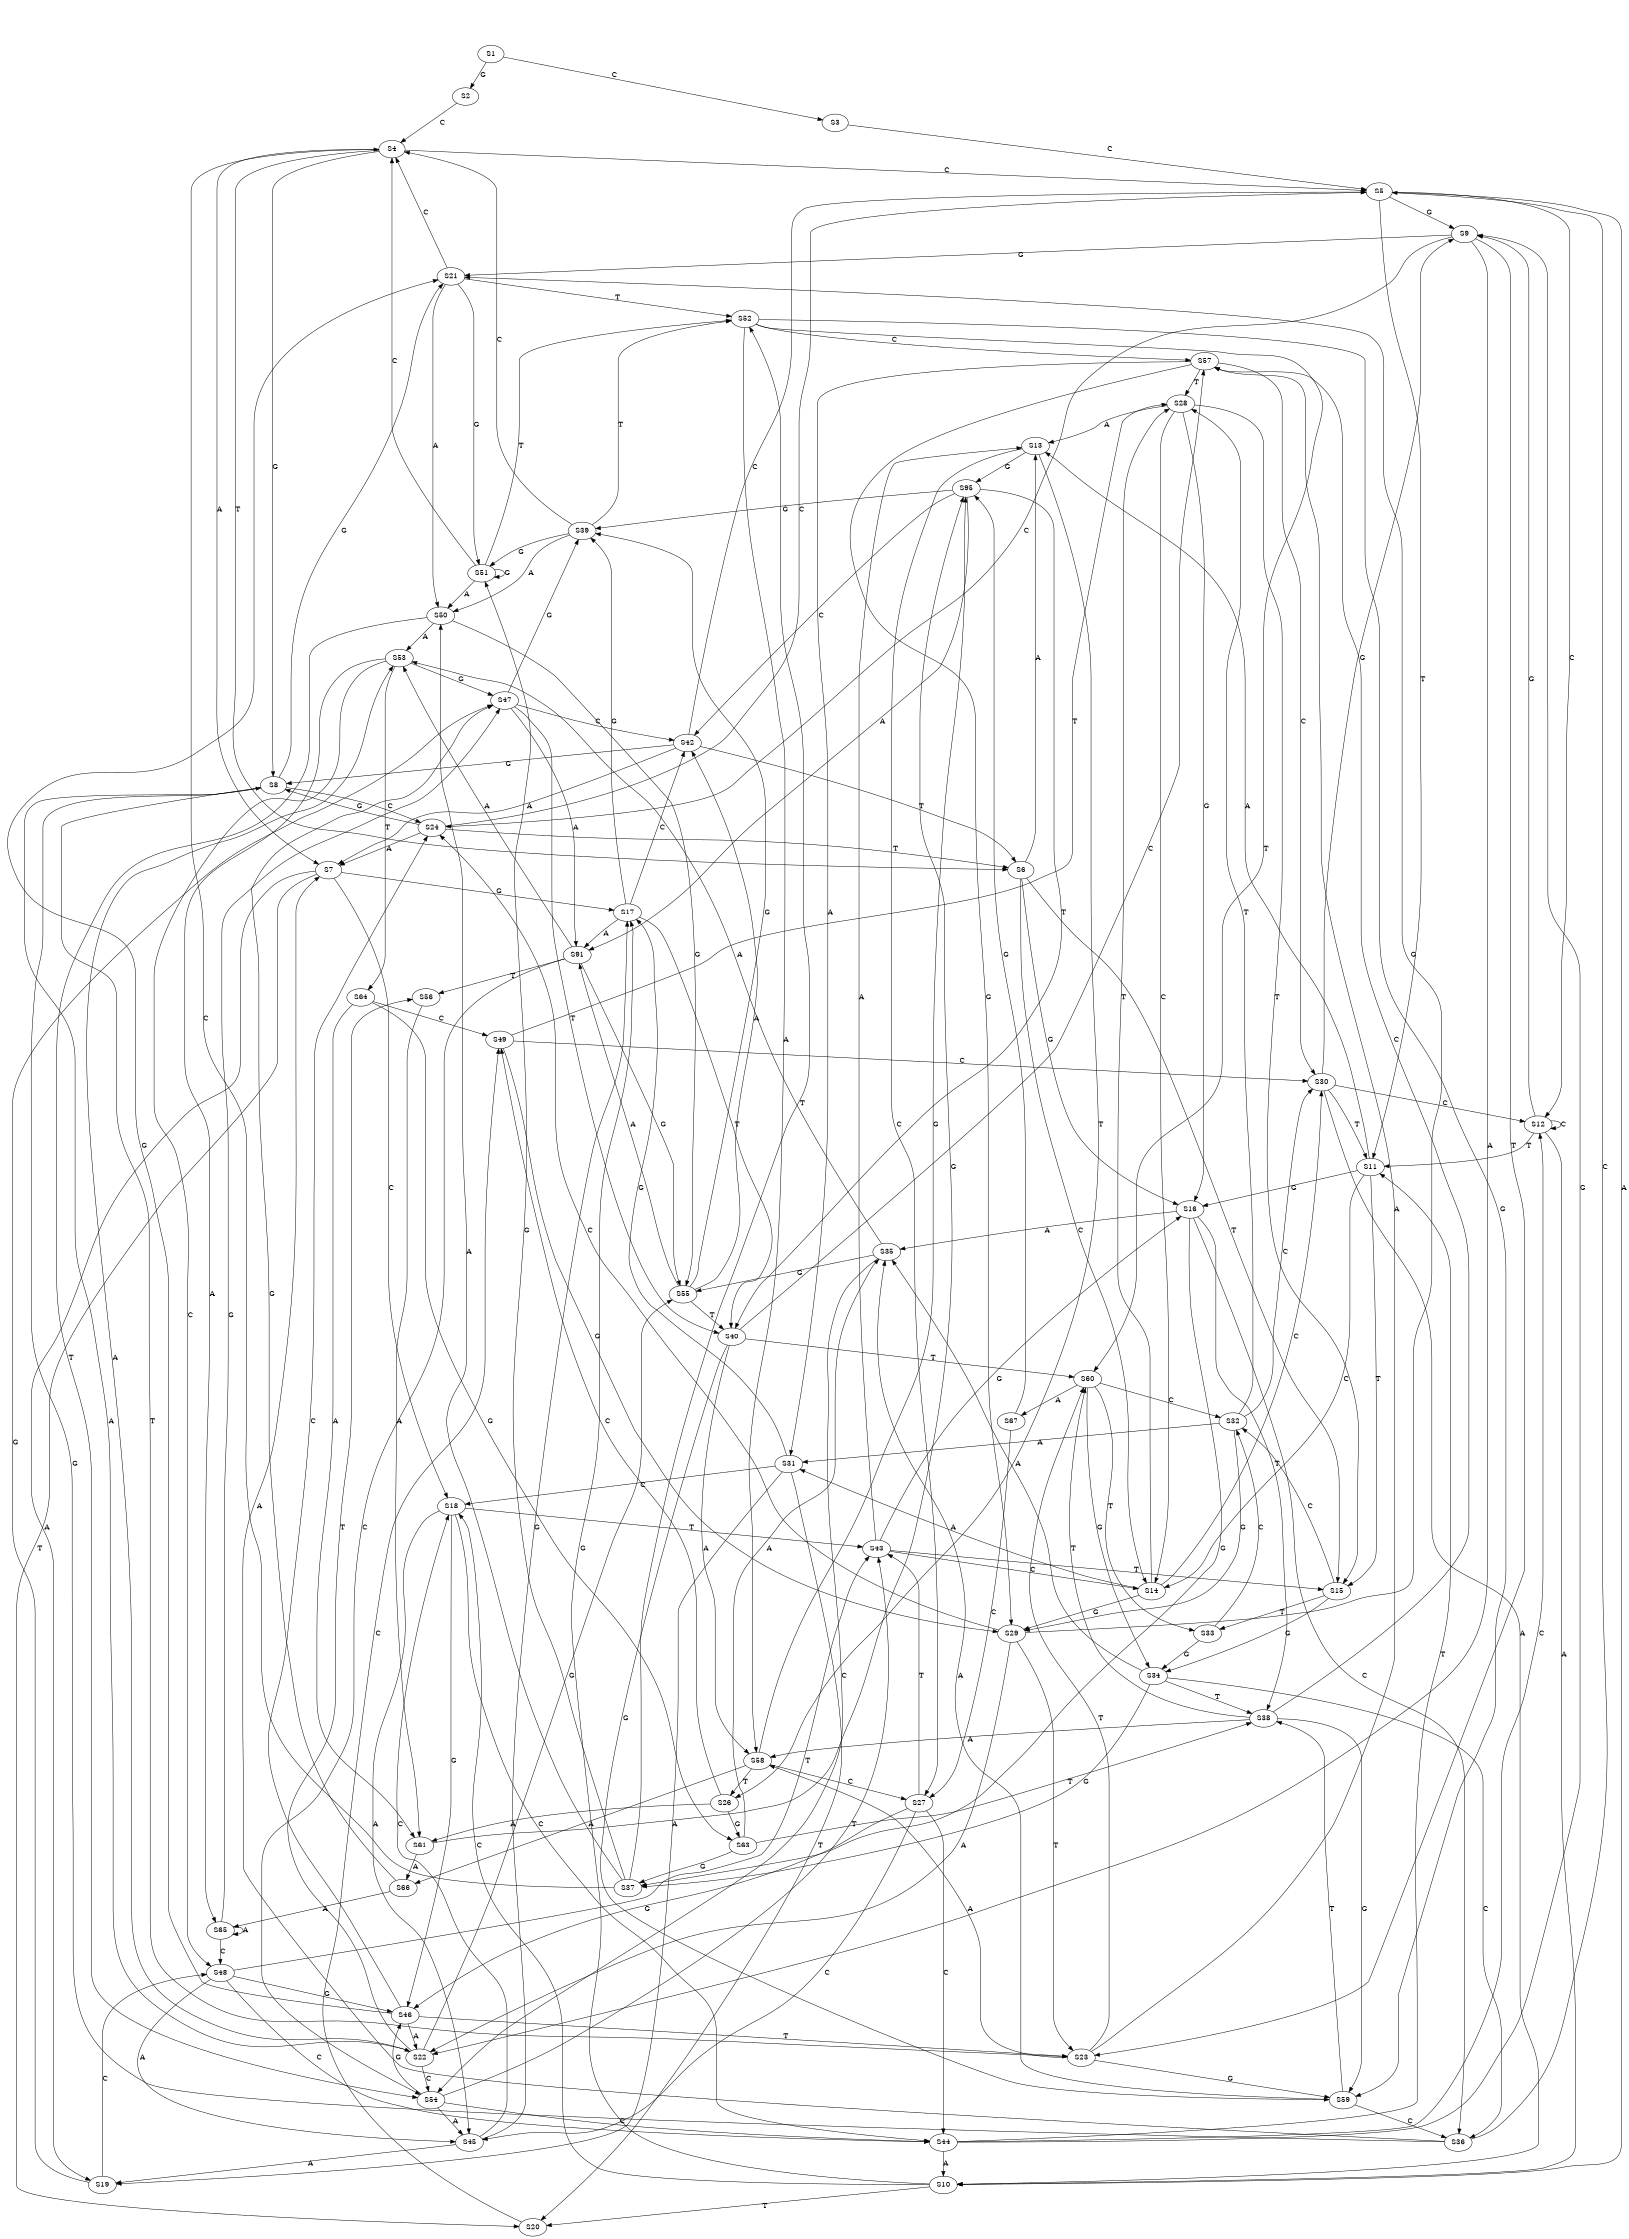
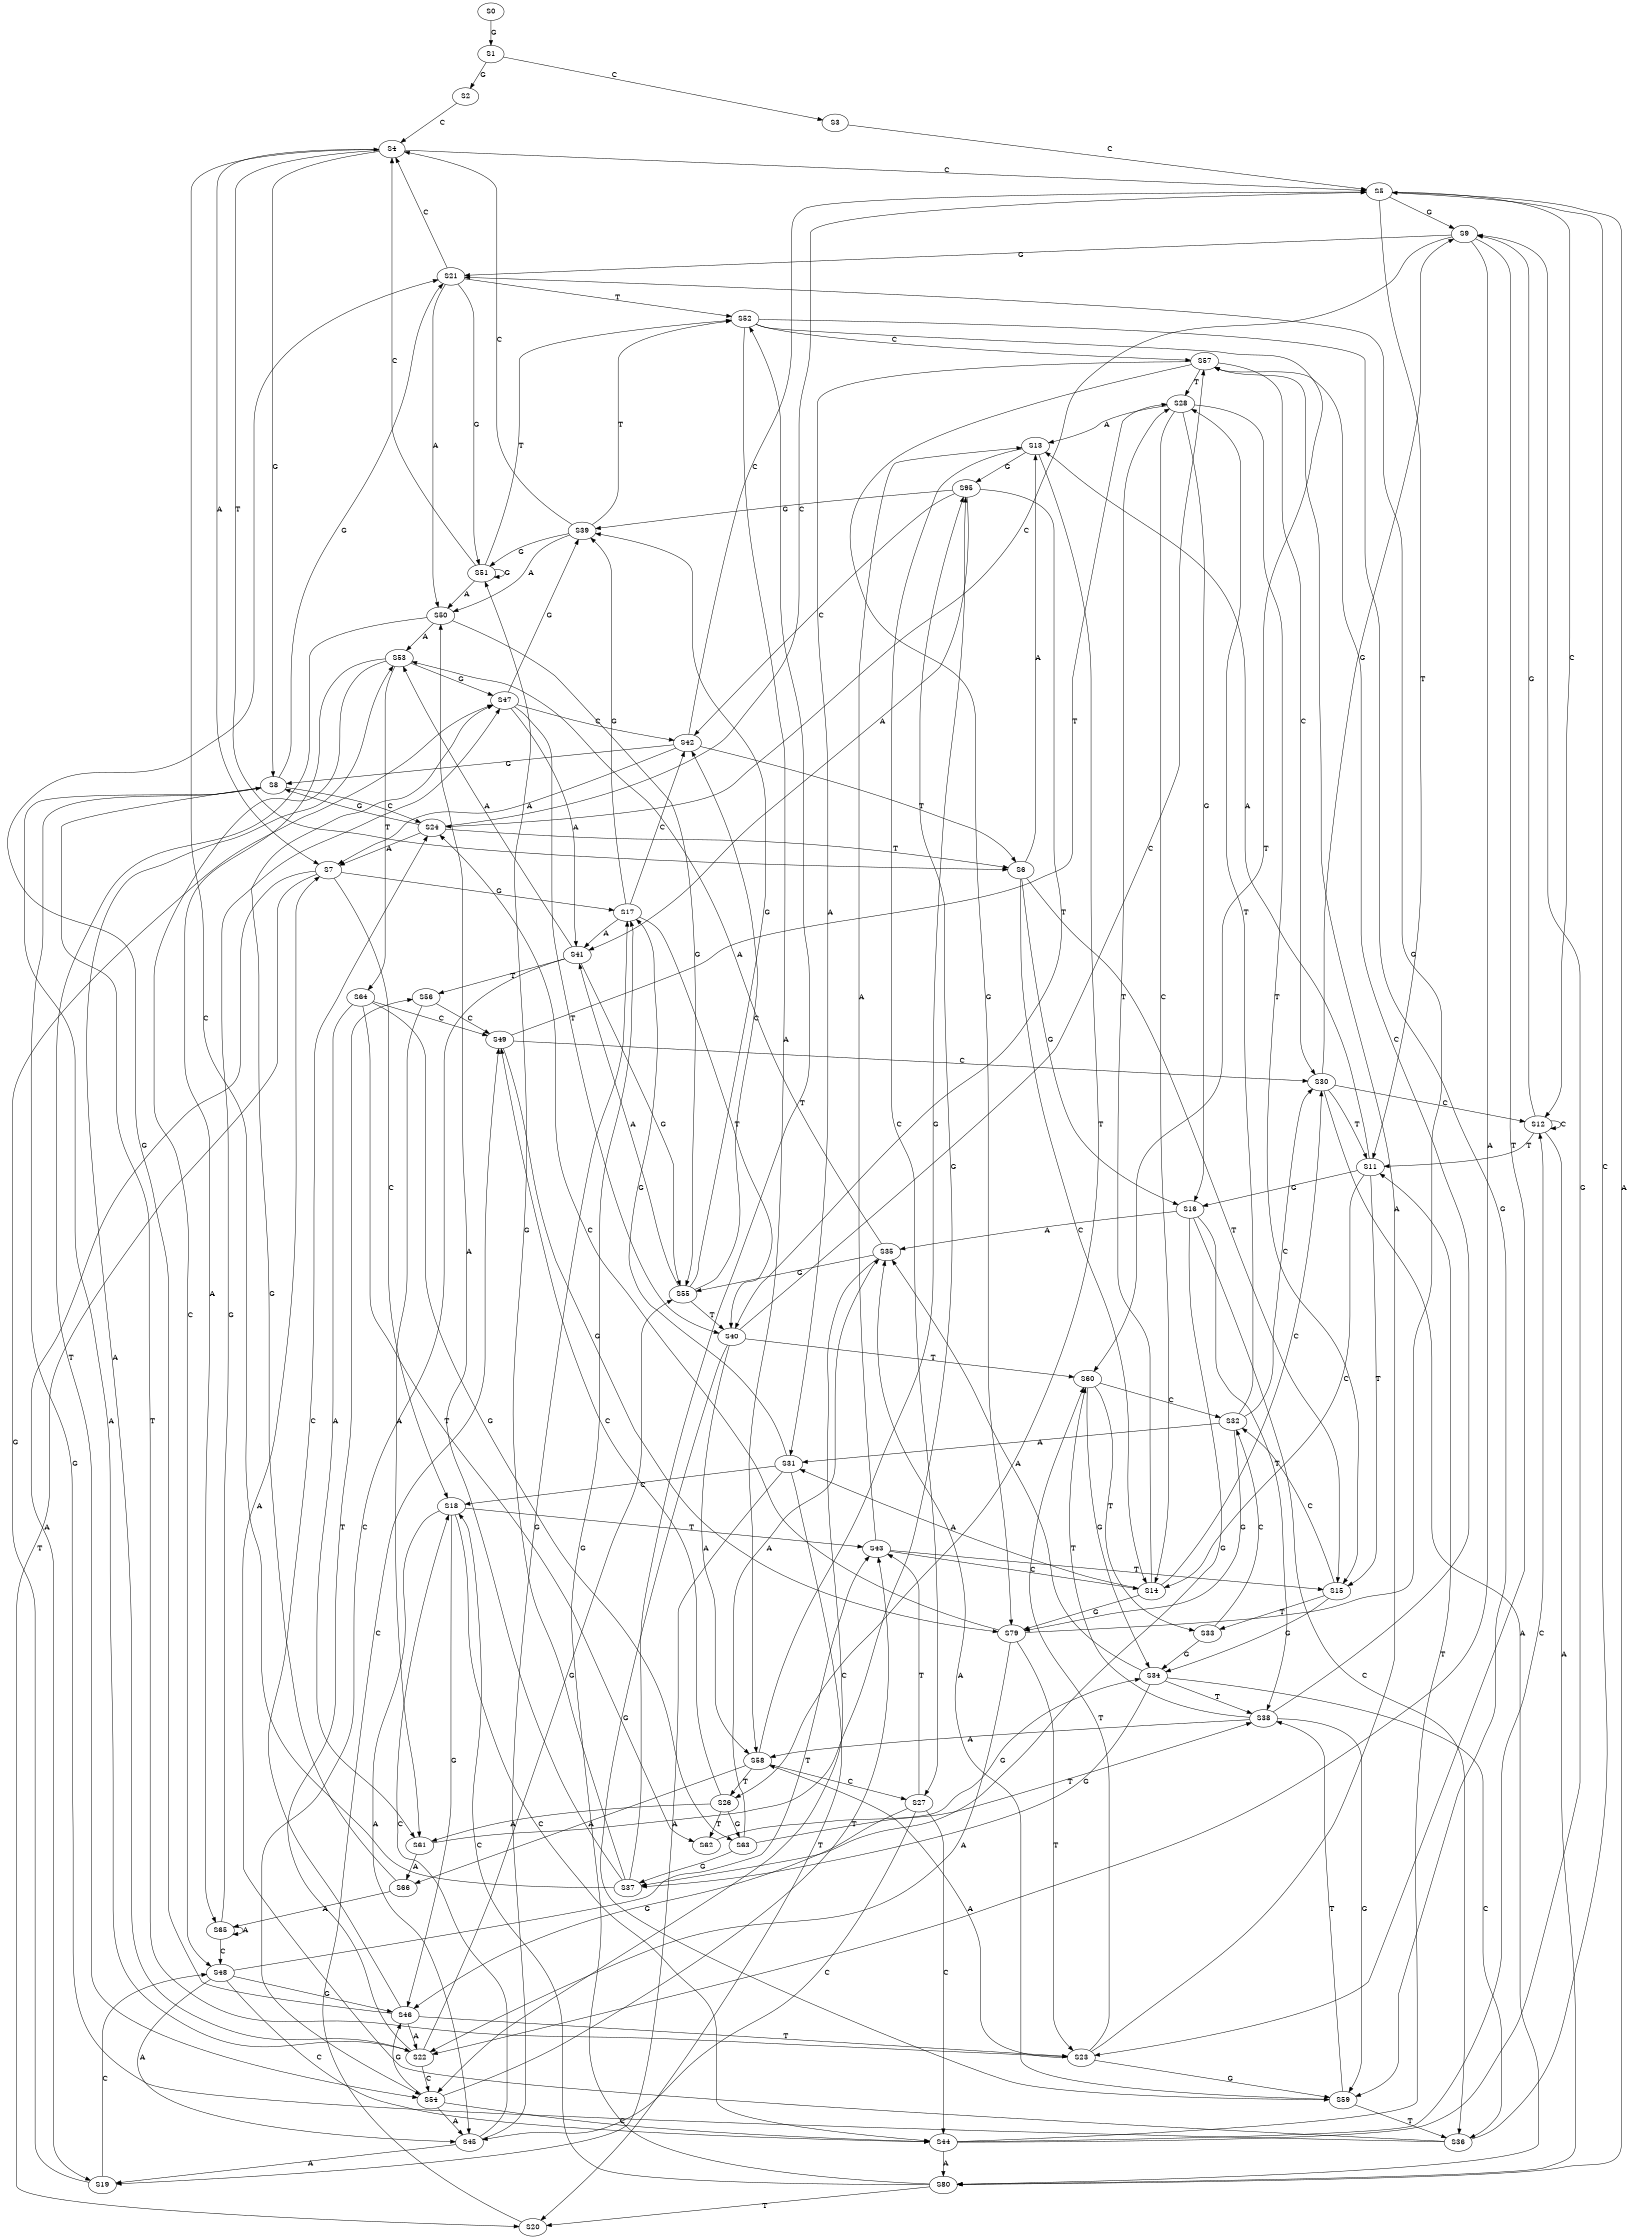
node "S0": added
node "S91": label "S91" -> "S41"
edge "S56" -> "S49": added, label "C"
edge "S55" -> "S42": label "A" -> "C"
edge "S43" -> "S16": removed, label "G"
node "S67": removed
node "S29": label "S29" -> "S79"
node "S62": added
edge "S59" -> "S36": label "C" -> "T"
node "S10": label "S10" -> "S80"
